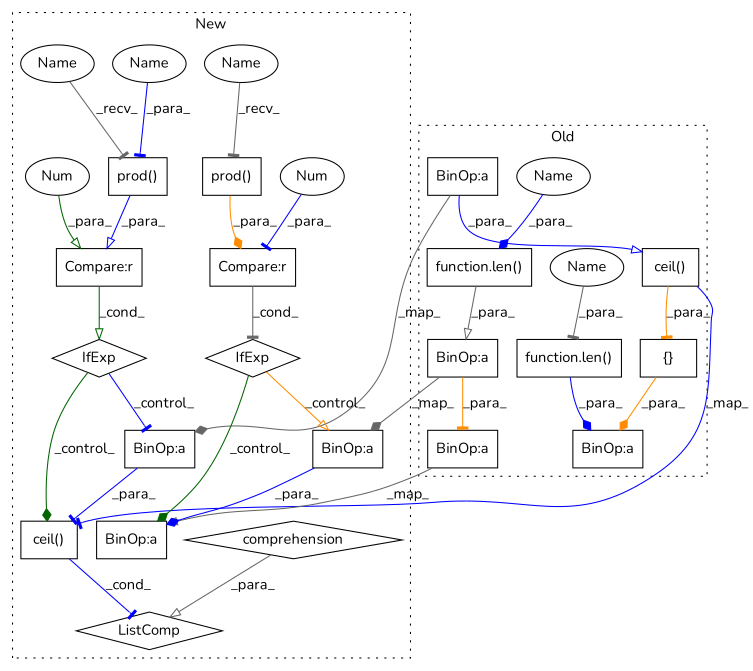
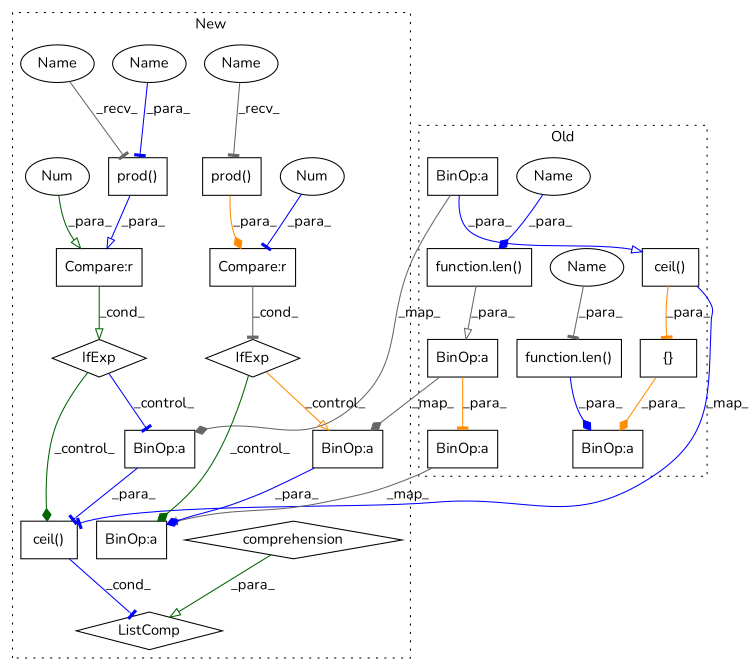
edge "comprehension" -> "ListComp": color gray40 -> darkgreen
